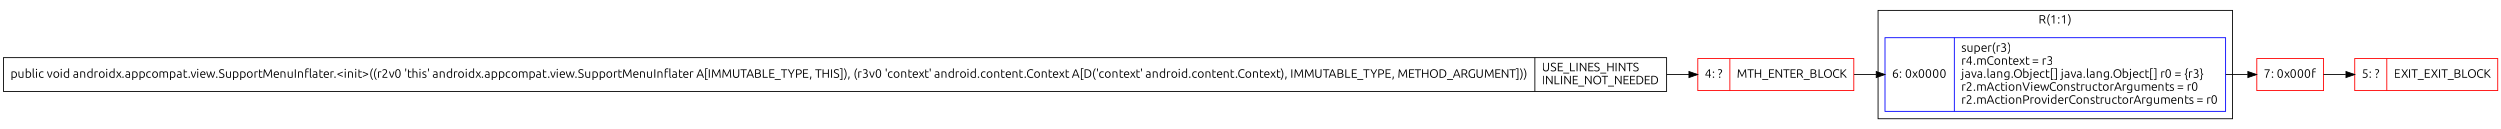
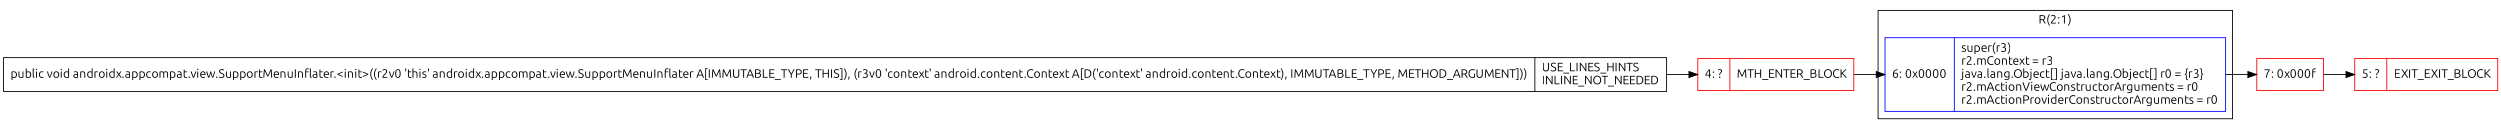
cluster "R(1:1)": label "R(1:1)" -> "R(2:1)"
node "6: 0x0000": text "r4.mContext = r3" -> "r2.mContext = r3"
